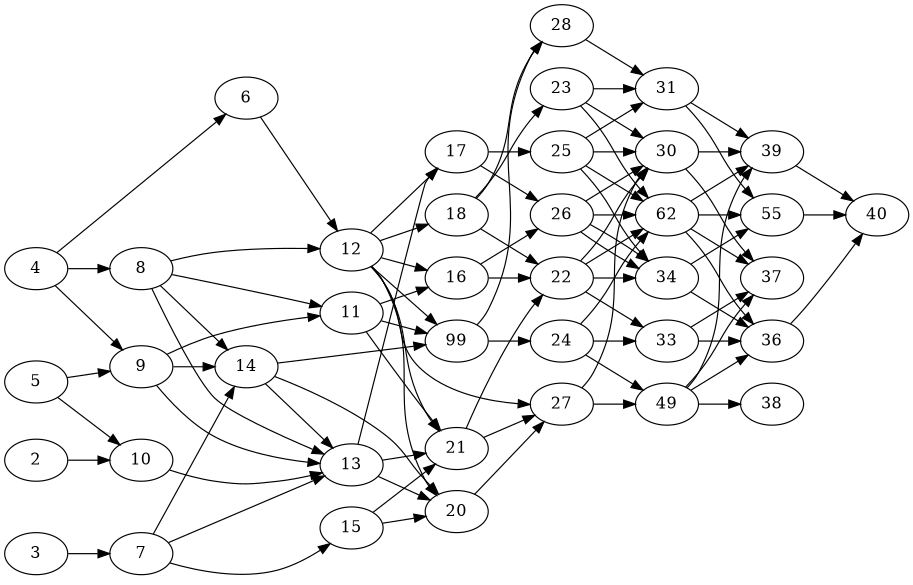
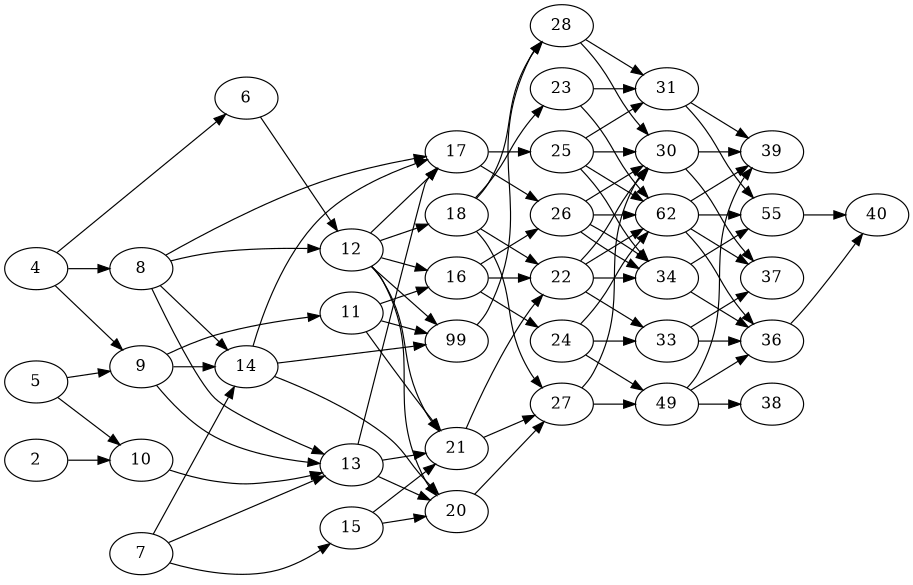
edge "23" -> "30": now "28" -> "30"
edge "39" -> "40": removed
edge "8" -> "11": now "8" -> "17"
edge "49" -> "37": removed
edge "99" -> "24": now "16" -> "24"
edge "12" -> "27": now "18" -> "27"
edge "14" -> "13": now "14" -> "17"
node "3": removed
